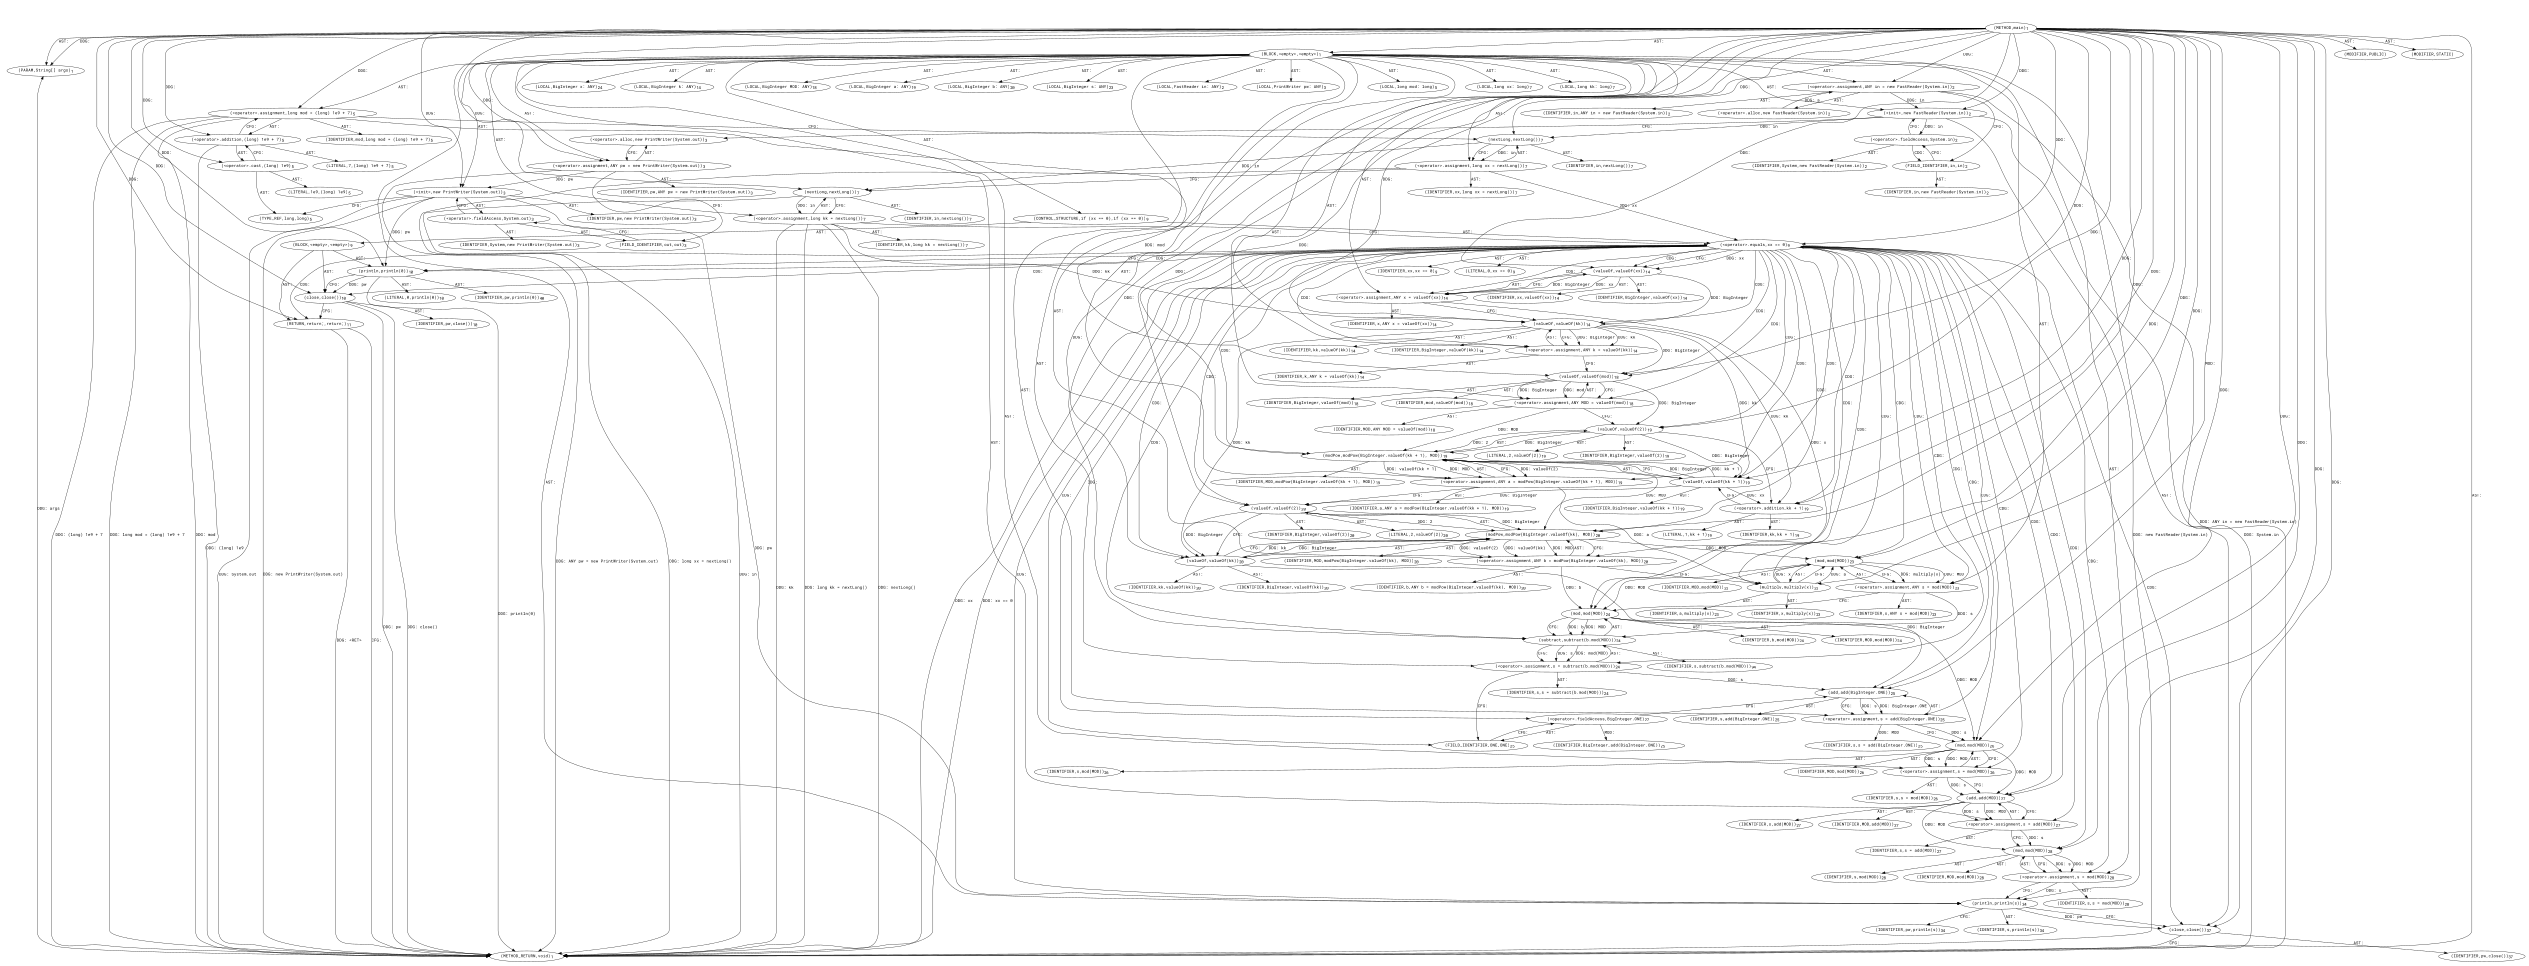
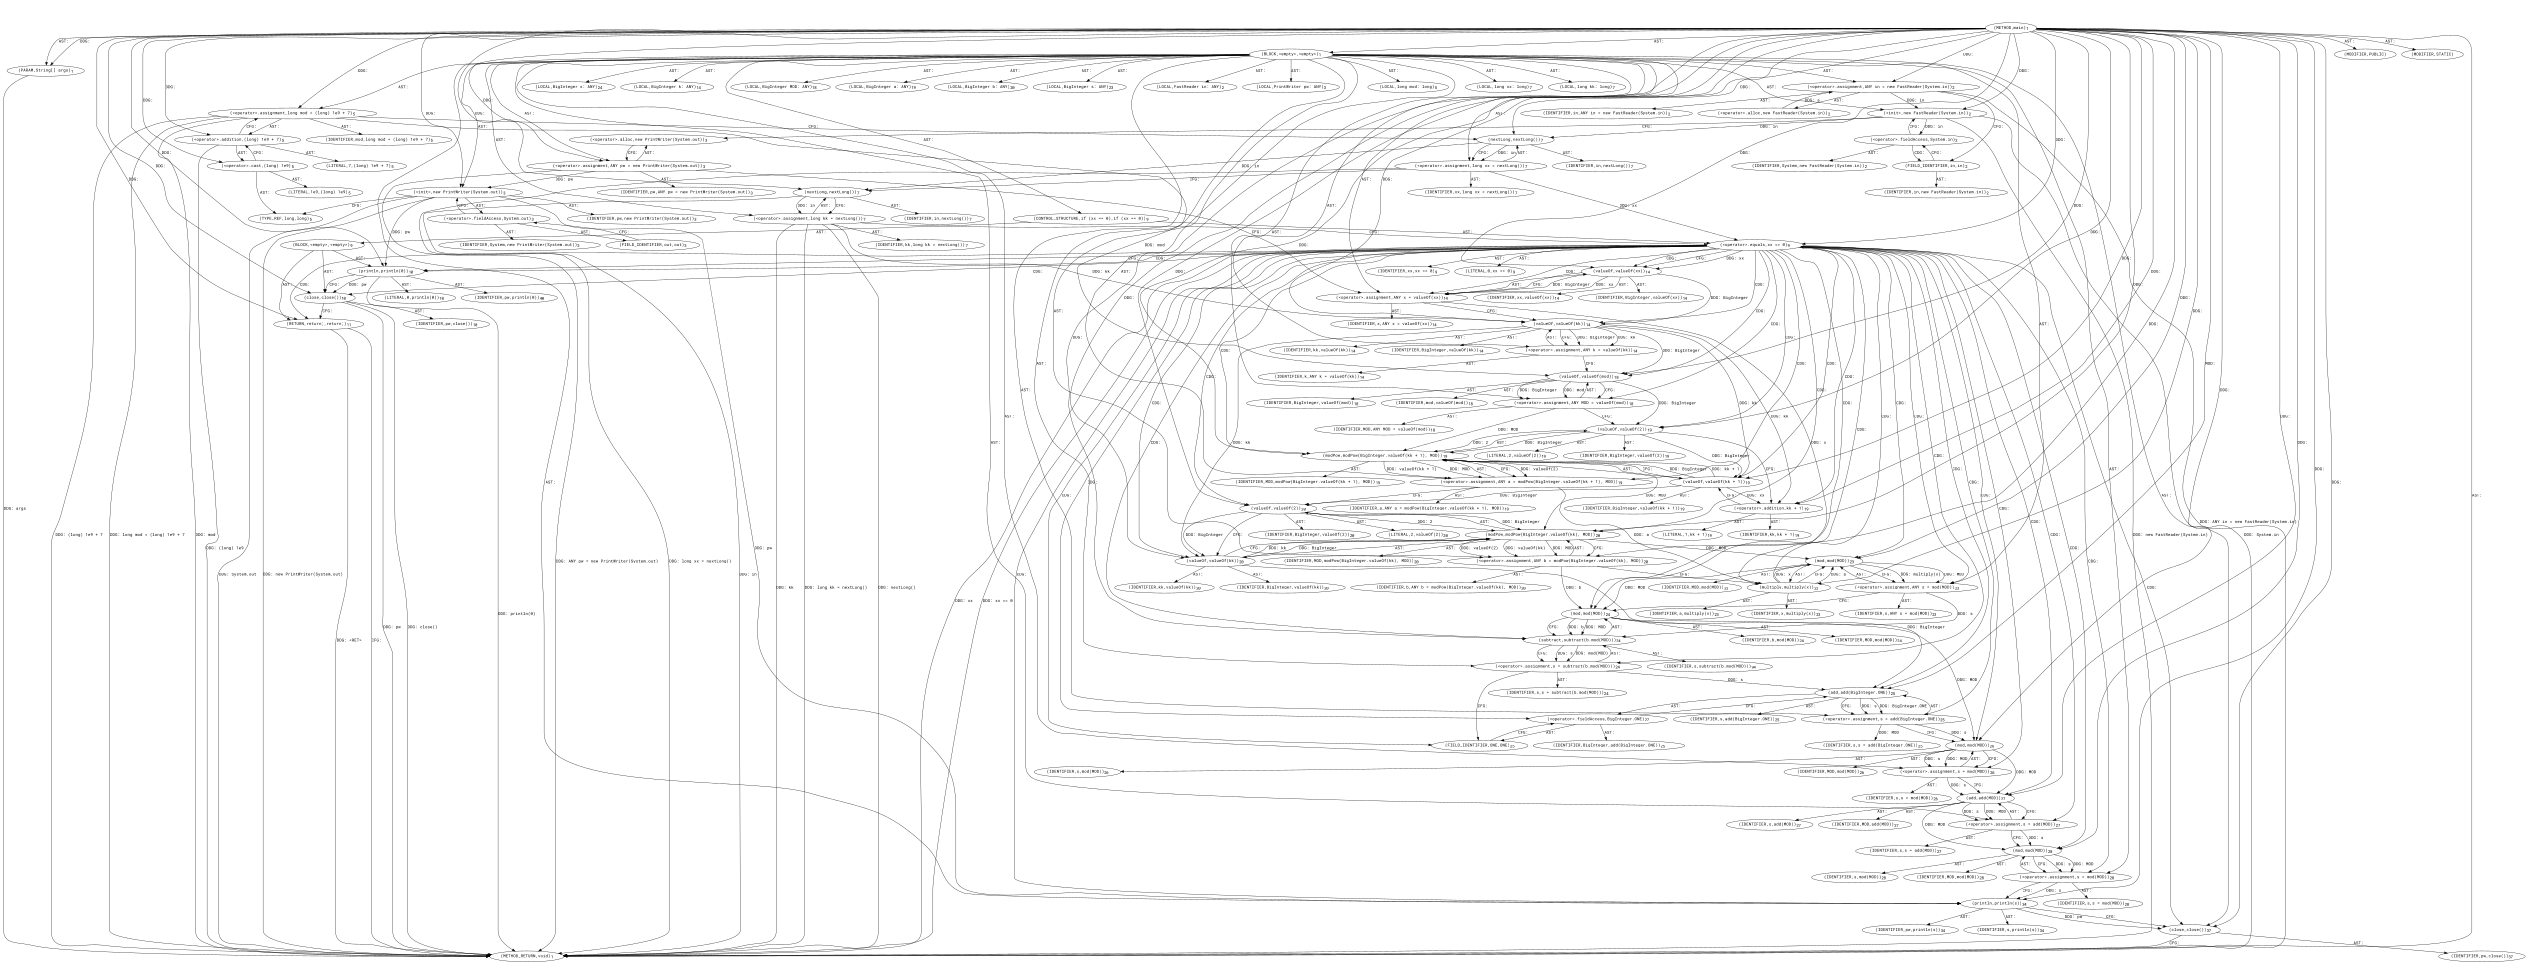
edge "(<operator>.assignment,ANY pw = new PrintWriter(System.out))" -> "(FIELD_IDENTIFIER,out,out)": now "(<operator>.assignment,ANY pw = new PrintWriter(System.out))" -> "(<operator>.assignment,ANY x = valueOf(xx))"
edge "(<operator>.equals,xx == 0)" -> "(<operator>.assignment,ANY k = valueOf(kk))": removed, label "CDG:"
edge "(add,add(BigInteger.ONE))" -> "(<operator>.fieldAccess,BigInteger.ONE)": added, label "AST:"
edge "(<operator>.fieldAccess,BigInteger.ONE)" -> "(IDENTIFIER,BigInteger,add(BigInteger.ONE))": label "MOD: " -> "AST: "
edge "(METHOD_RETURN,void)" -> "(PARAM,String[] args)": reversed
edge "(println,println(s))" -> "(IDENTIFIER,pw,println(s))": label "CFG: " -> "AST: "
